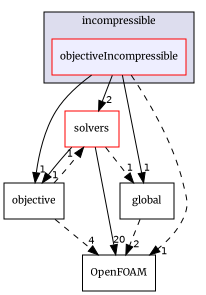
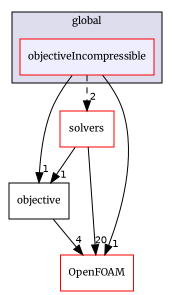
cluster "incompressible": label "incompressible" -> "global"
edge "objectiveIncompressible" -> "solvers": style solid -> dashed
edge "objectiveIncompressible" -> "OpenFOAM": style dashed -> solid
edge "objective" -> "solvers": removed
node "global": removed
edge "objective" -> "OpenFOAM": style dashed -> solid
node "OpenFOAM": color black -> red
